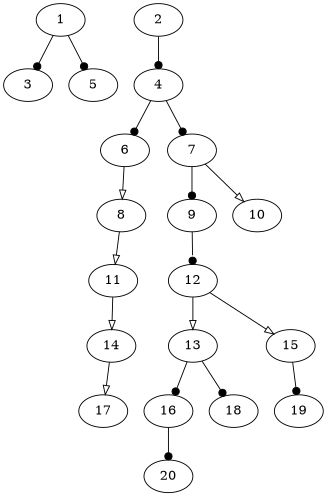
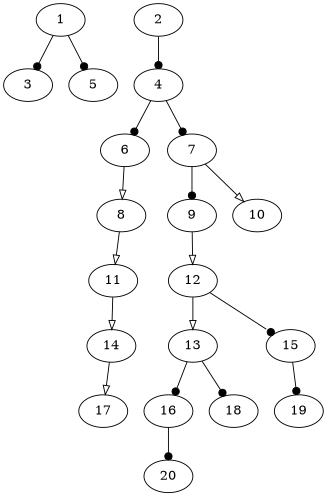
edge "9" -> "12": arrowhead dot -> onormal
edge "12" -> "15": arrowhead onormal -> dot
